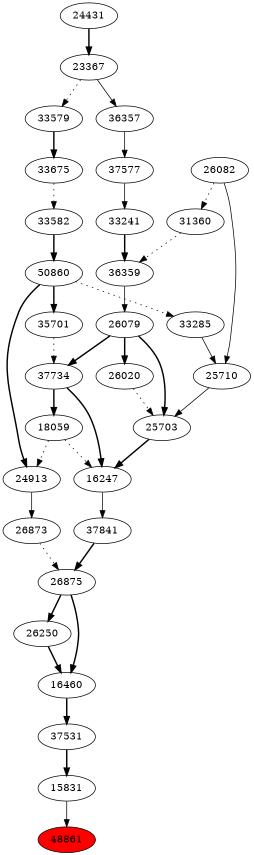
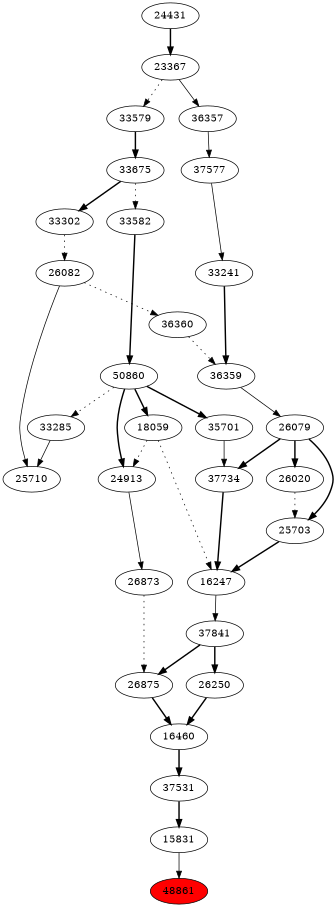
node "33302": added
node "31360": label "31360" -> "36360"
edge "35701" -> "37734": style dotted -> solid
edge "37734" -> "18059": now "50860" -> "18059"
edge "25710" -> "25703": removed
edge "26875" -> "26250": now "37841" -> "26250"
